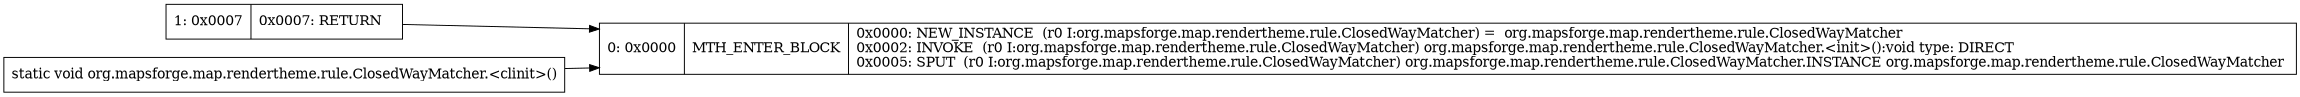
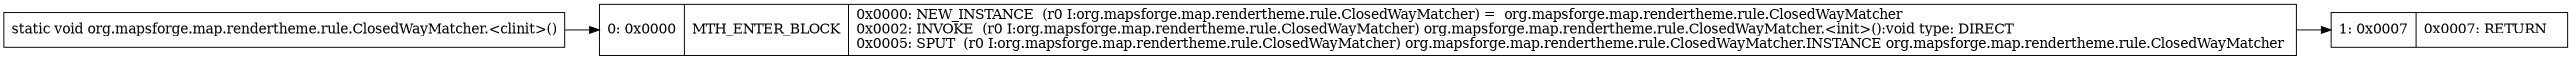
edge "1: 0x0007" -> "0: 0x0000": reversed
